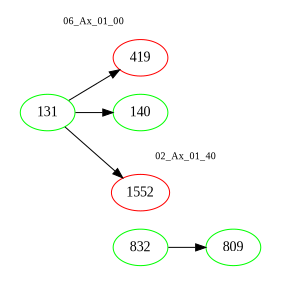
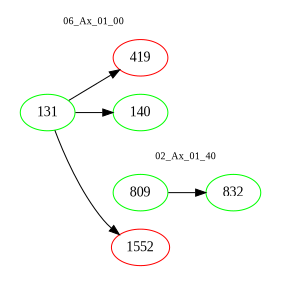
edge "832" -> "809": reversed
